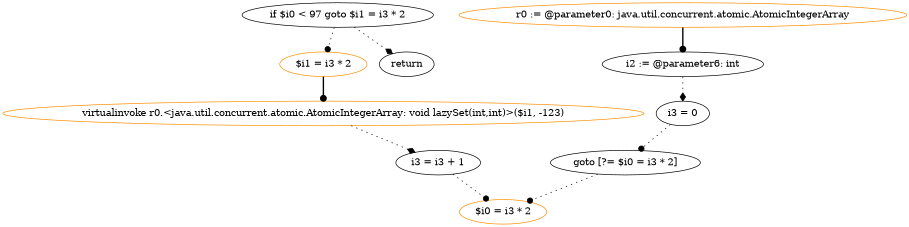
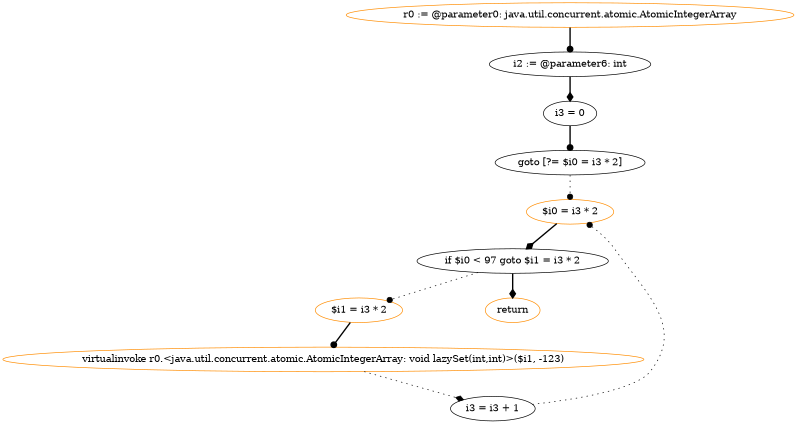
edge "if $i0 < 97 goto $i1 = i3 * 2" -> "return": style dotted -> bold
node "return": color black -> darkorange
edge "i2 := @parameter6: int" -> "i3 = 0": style dotted -> bold
edge "i3 = 0" -> "goto [?= $i0 = i3 * 2]": style dotted -> bold
edge "$i0 = i3 * 2" -> "if $i0 < 97 goto $i1 = i3 * 2": added
